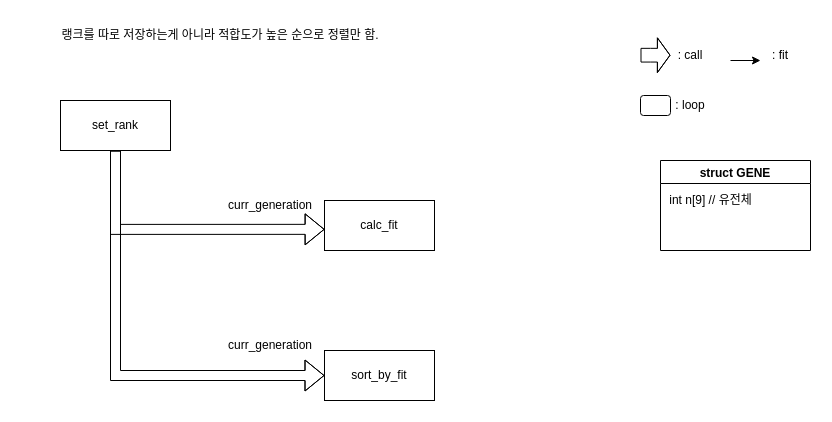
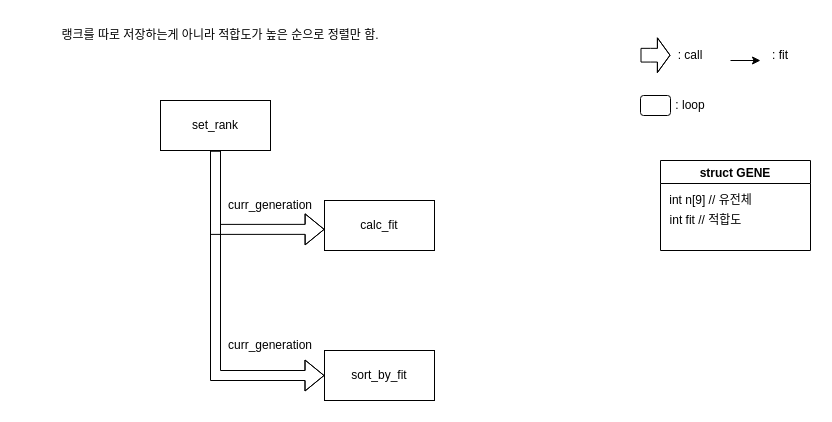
node "set_rank": moved (116, 126) -> (216, 126)
node "int fit // 적합도": added
